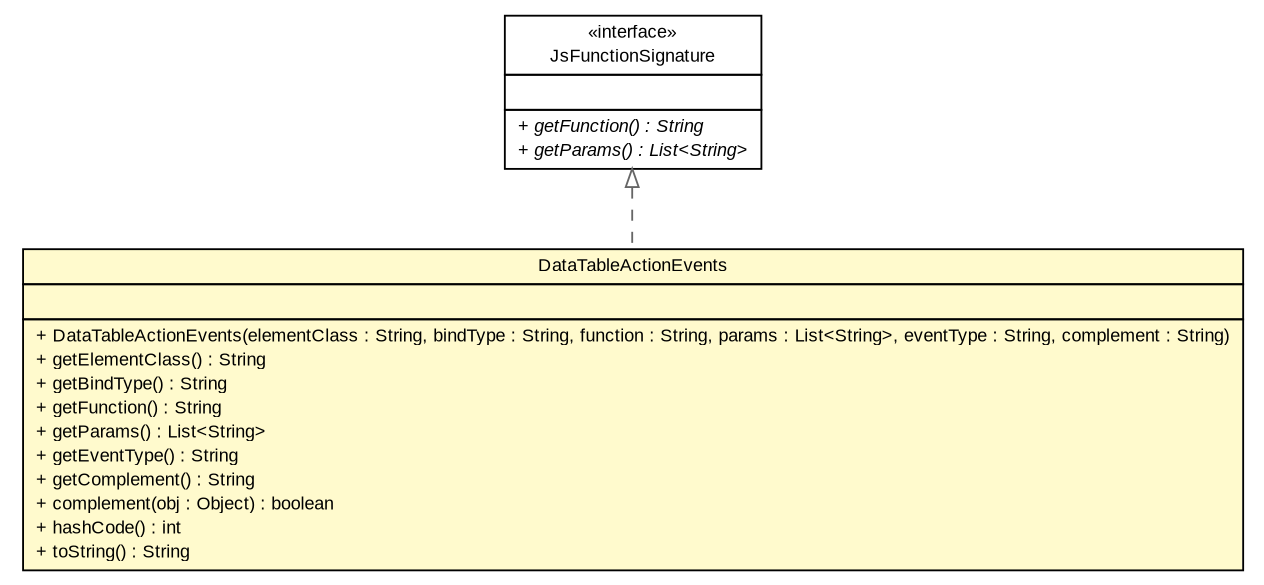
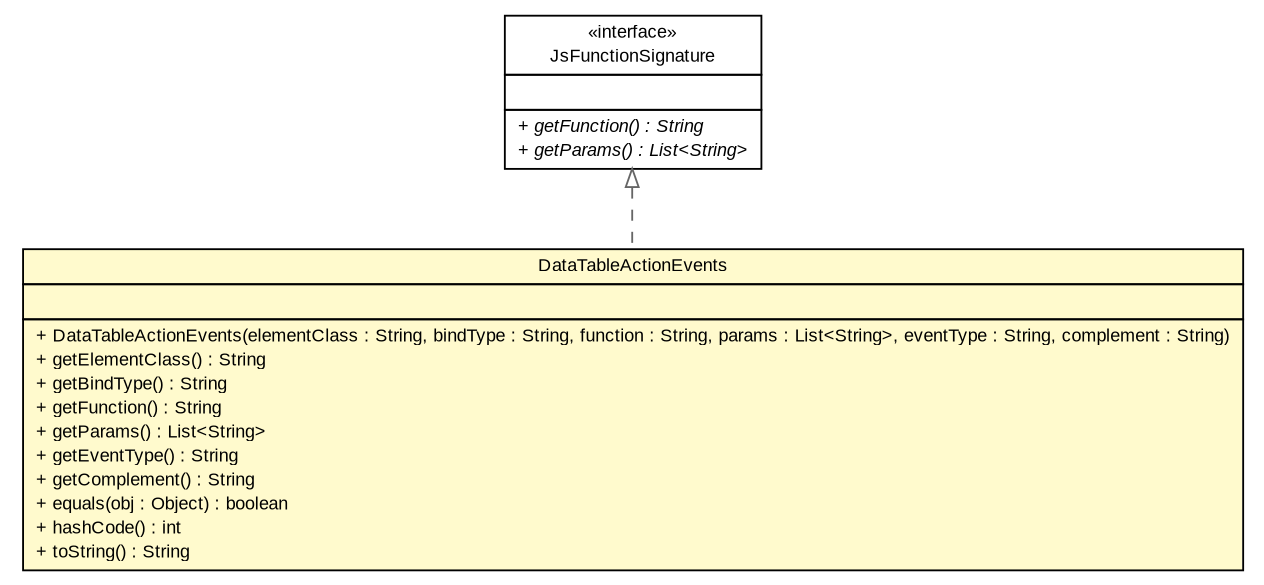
node "DataTableActionEvents": text "+ complement(obj : Object) : boolean" -> "+ equals(obj : Object) : boolean"
